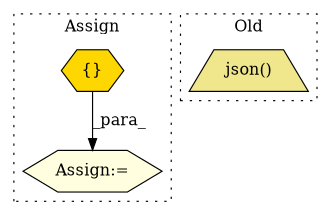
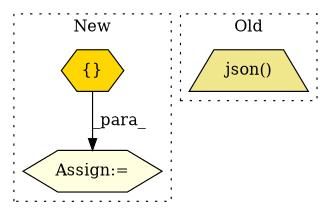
cluster "Assign": label "Assign" -> "New"
